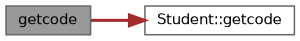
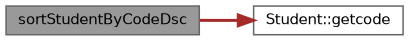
node "getcode": label "getcode" -> "sortStudentByCodeDsc"
